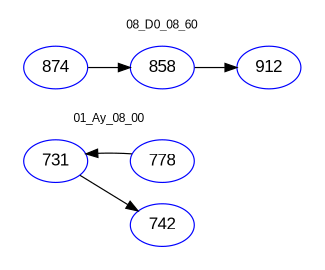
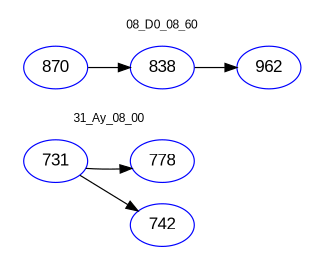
node "874": label "874" -> "870"
node "858": label "858" -> "838"
node "912": label "912" -> "962"
cluster "01_Ay_08_00": label "01_Ay_08_00" -> "31_Ay_08_00"
edge "778" -> "731": reversed
